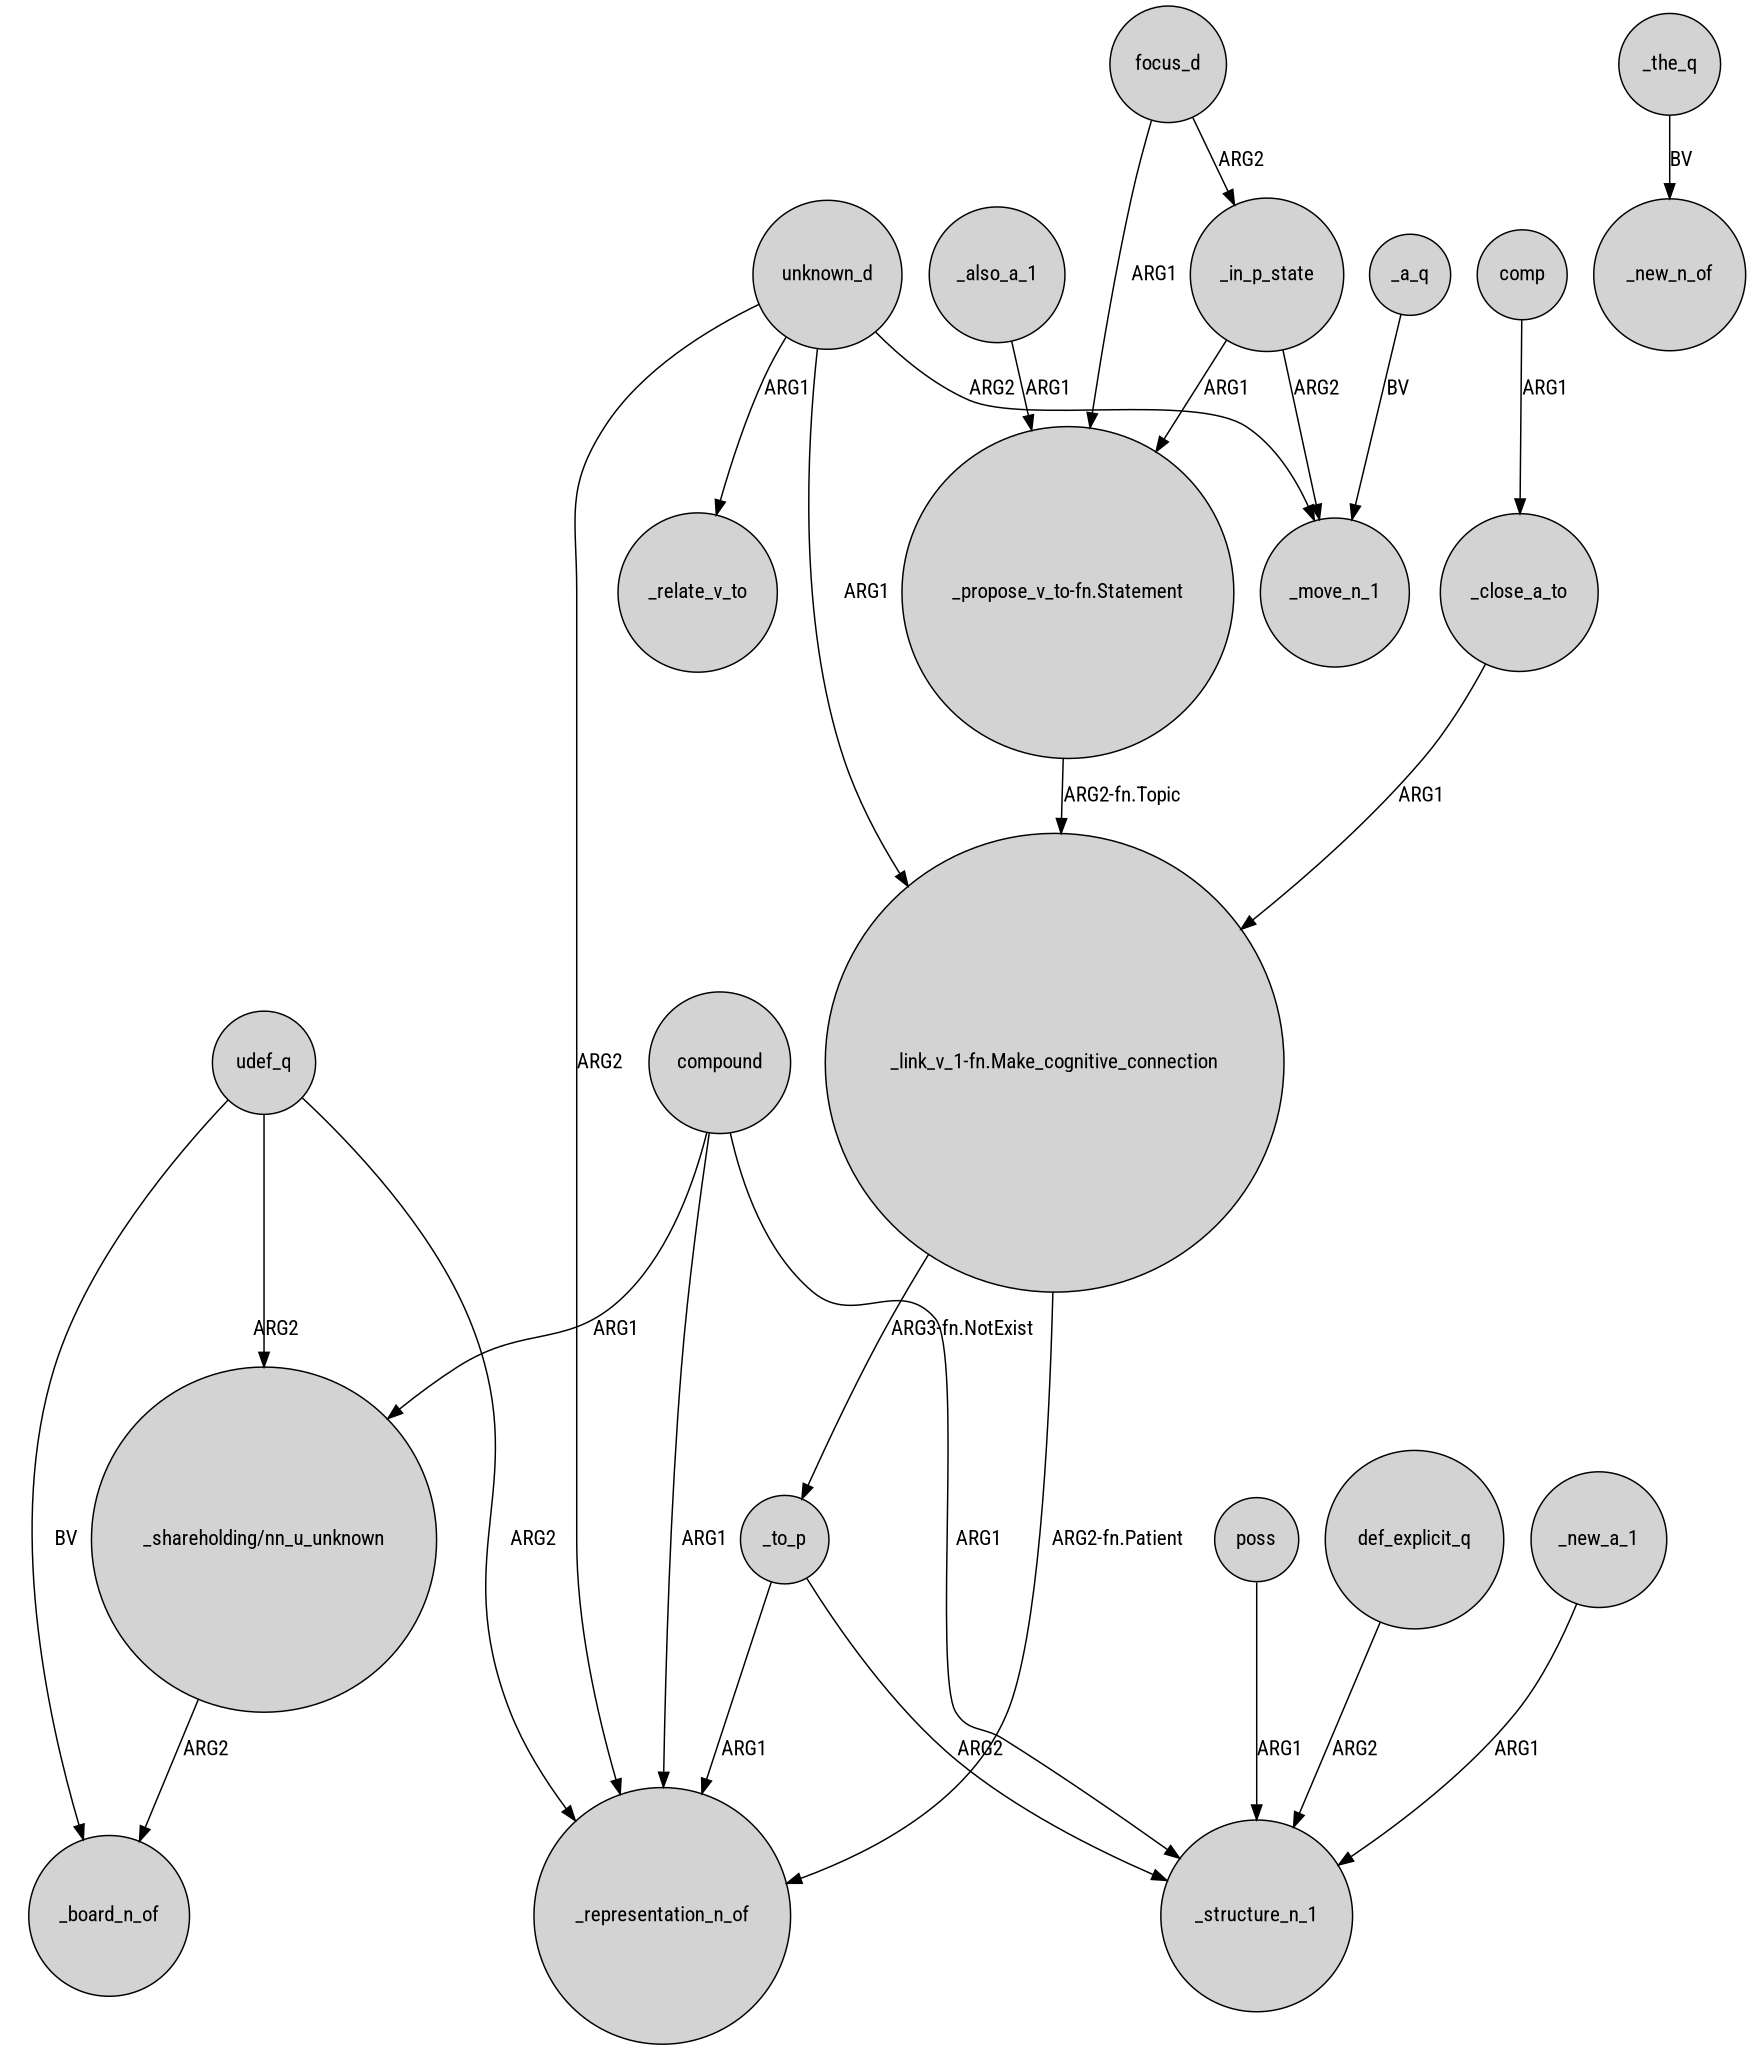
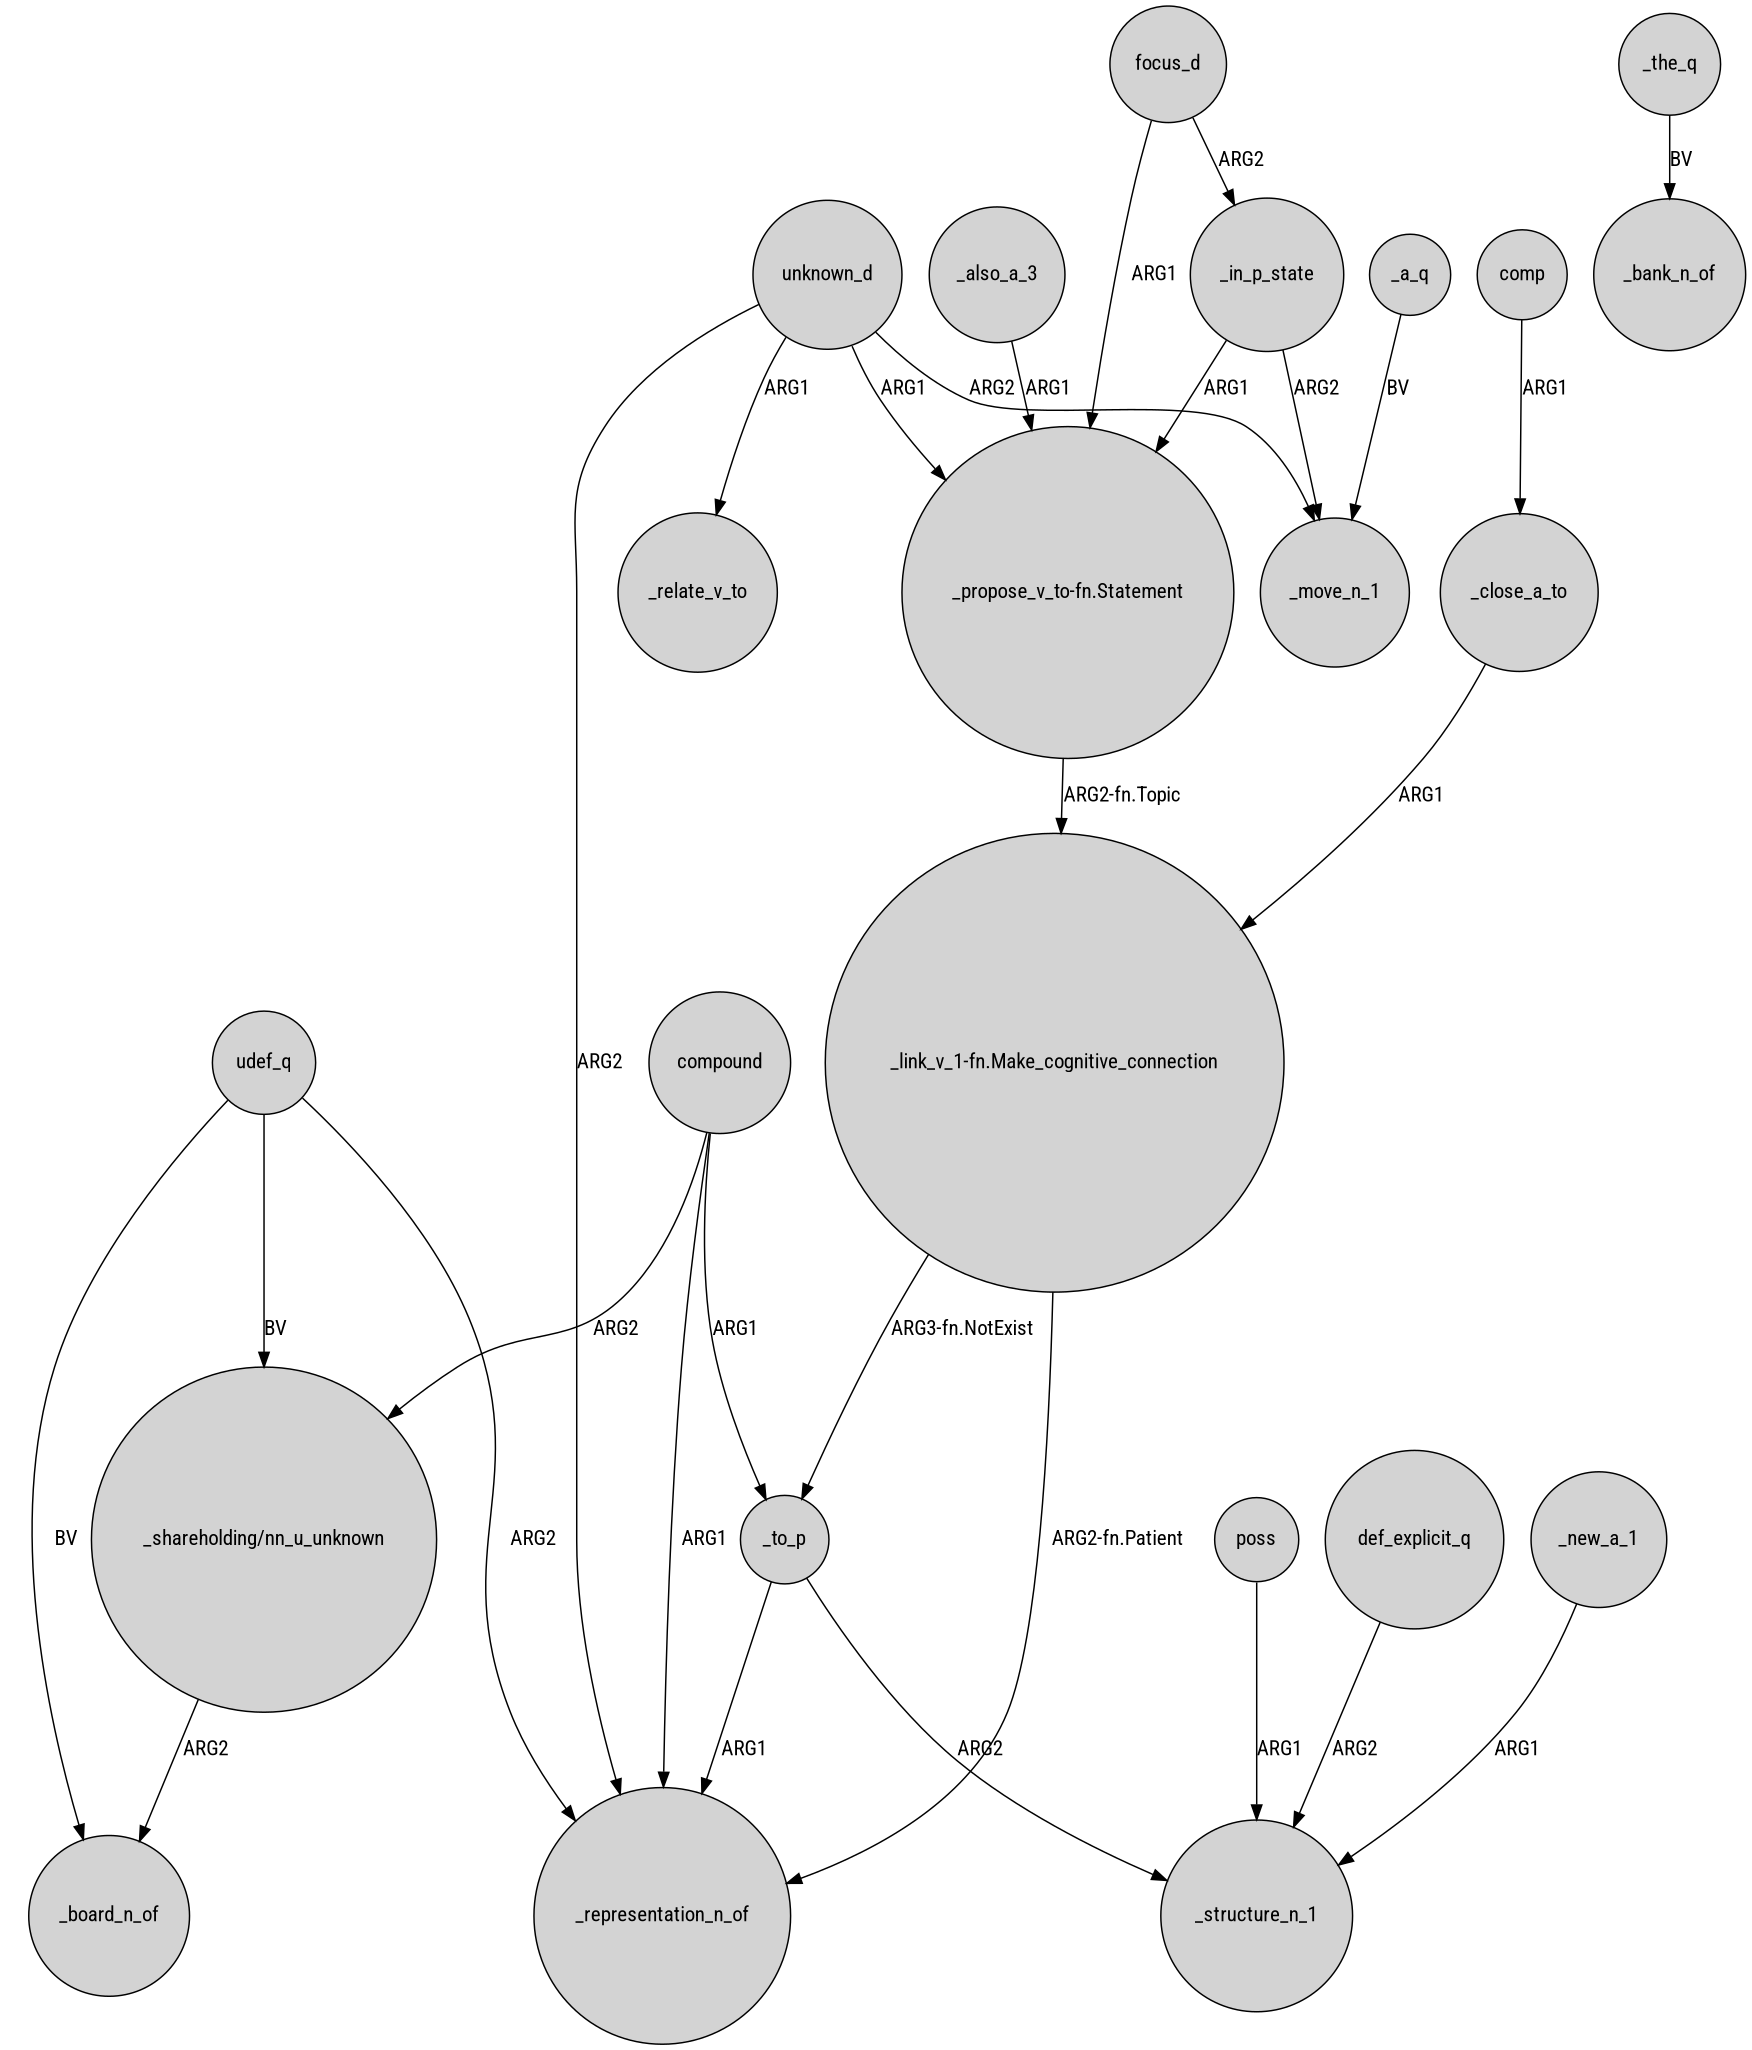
node "_also_a_1": label "_also_a_1" -> "_also_a_3"
node "_new_n_of": label "_new_n_of" -> "_bank_n_of"
edge "unknown_d" -> "_link_v_1-fn.Make_cognitive_connection": now "unknown_d" -> "_propose_v_to-fn.Statement"
edge "udef_q" -> "_shareholding/nn_u_unknown": label "ARG2" -> "BV"
edge "compound" -> "_shareholding/nn_u_unknown": label "ARG1" -> "ARG2"
edge "compound" -> "_structure_n_1": now "compound" -> "_to_p"
